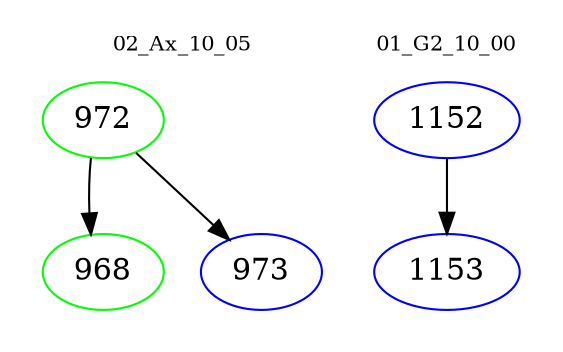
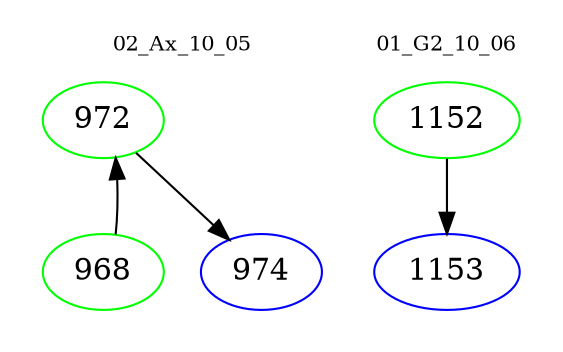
cluster "01_G2_10_00": label "01_G2_10_00" -> "01_G2_10_06"
node "1152": color blue -> green
edge "972" -> "968": reversed
node "973": label "973" -> "974"
